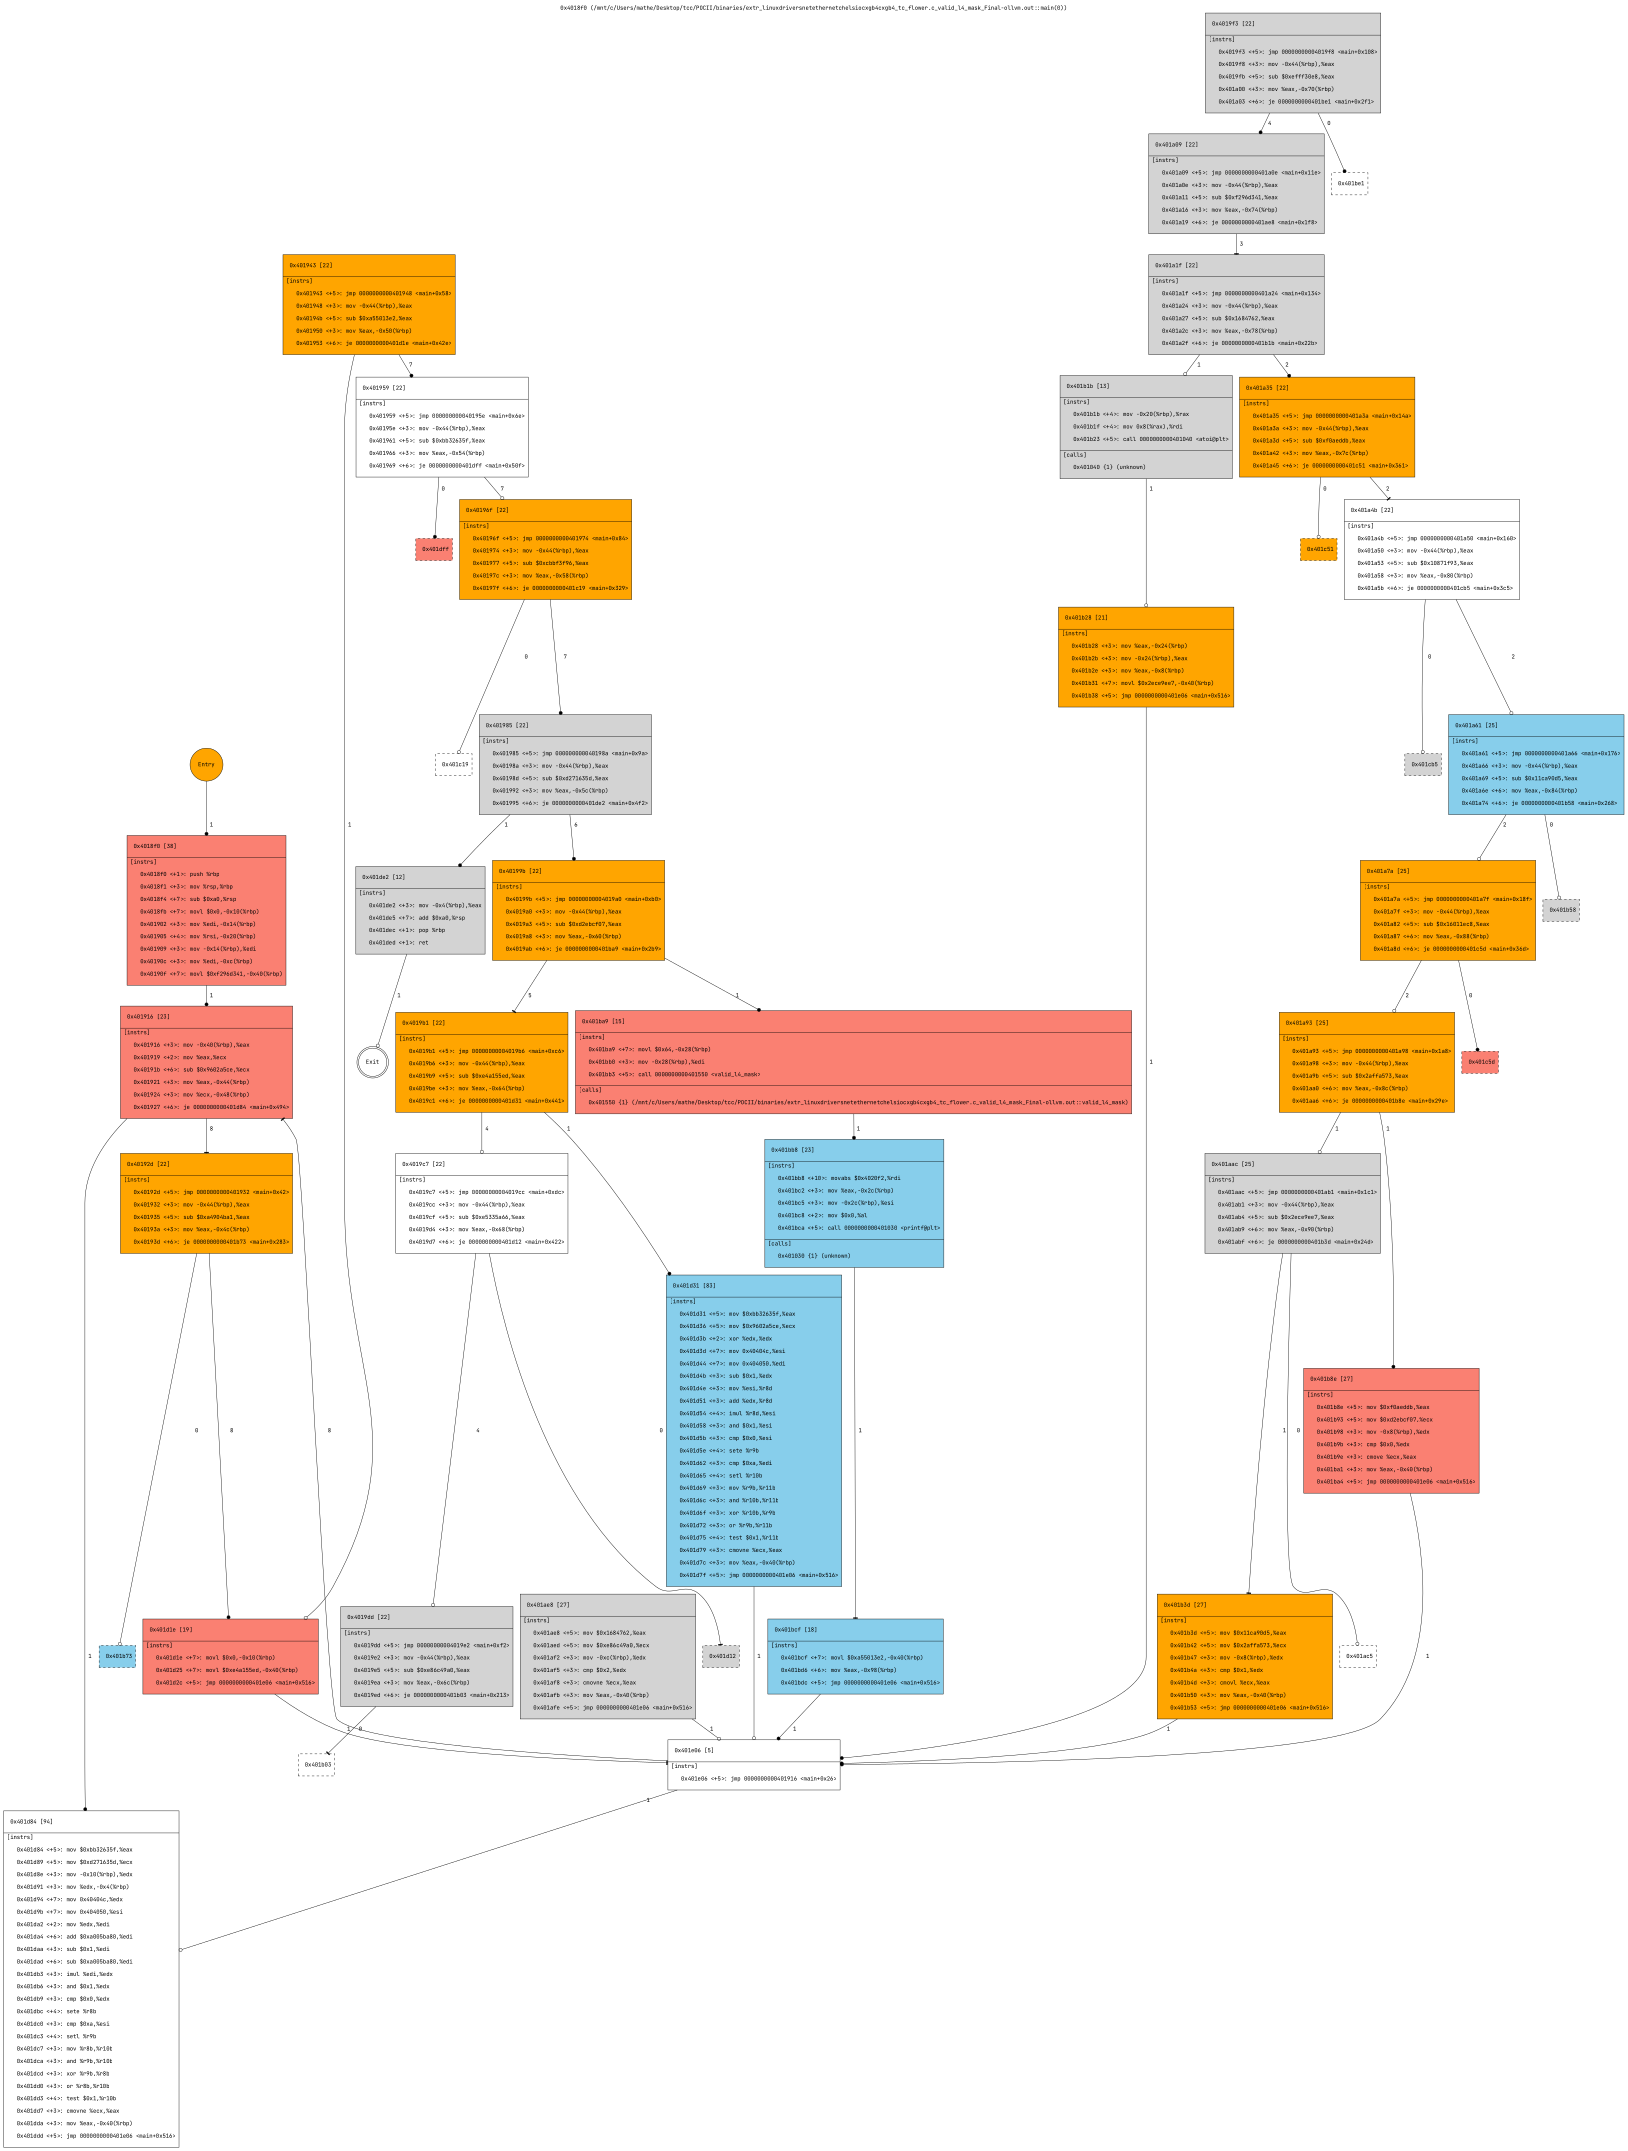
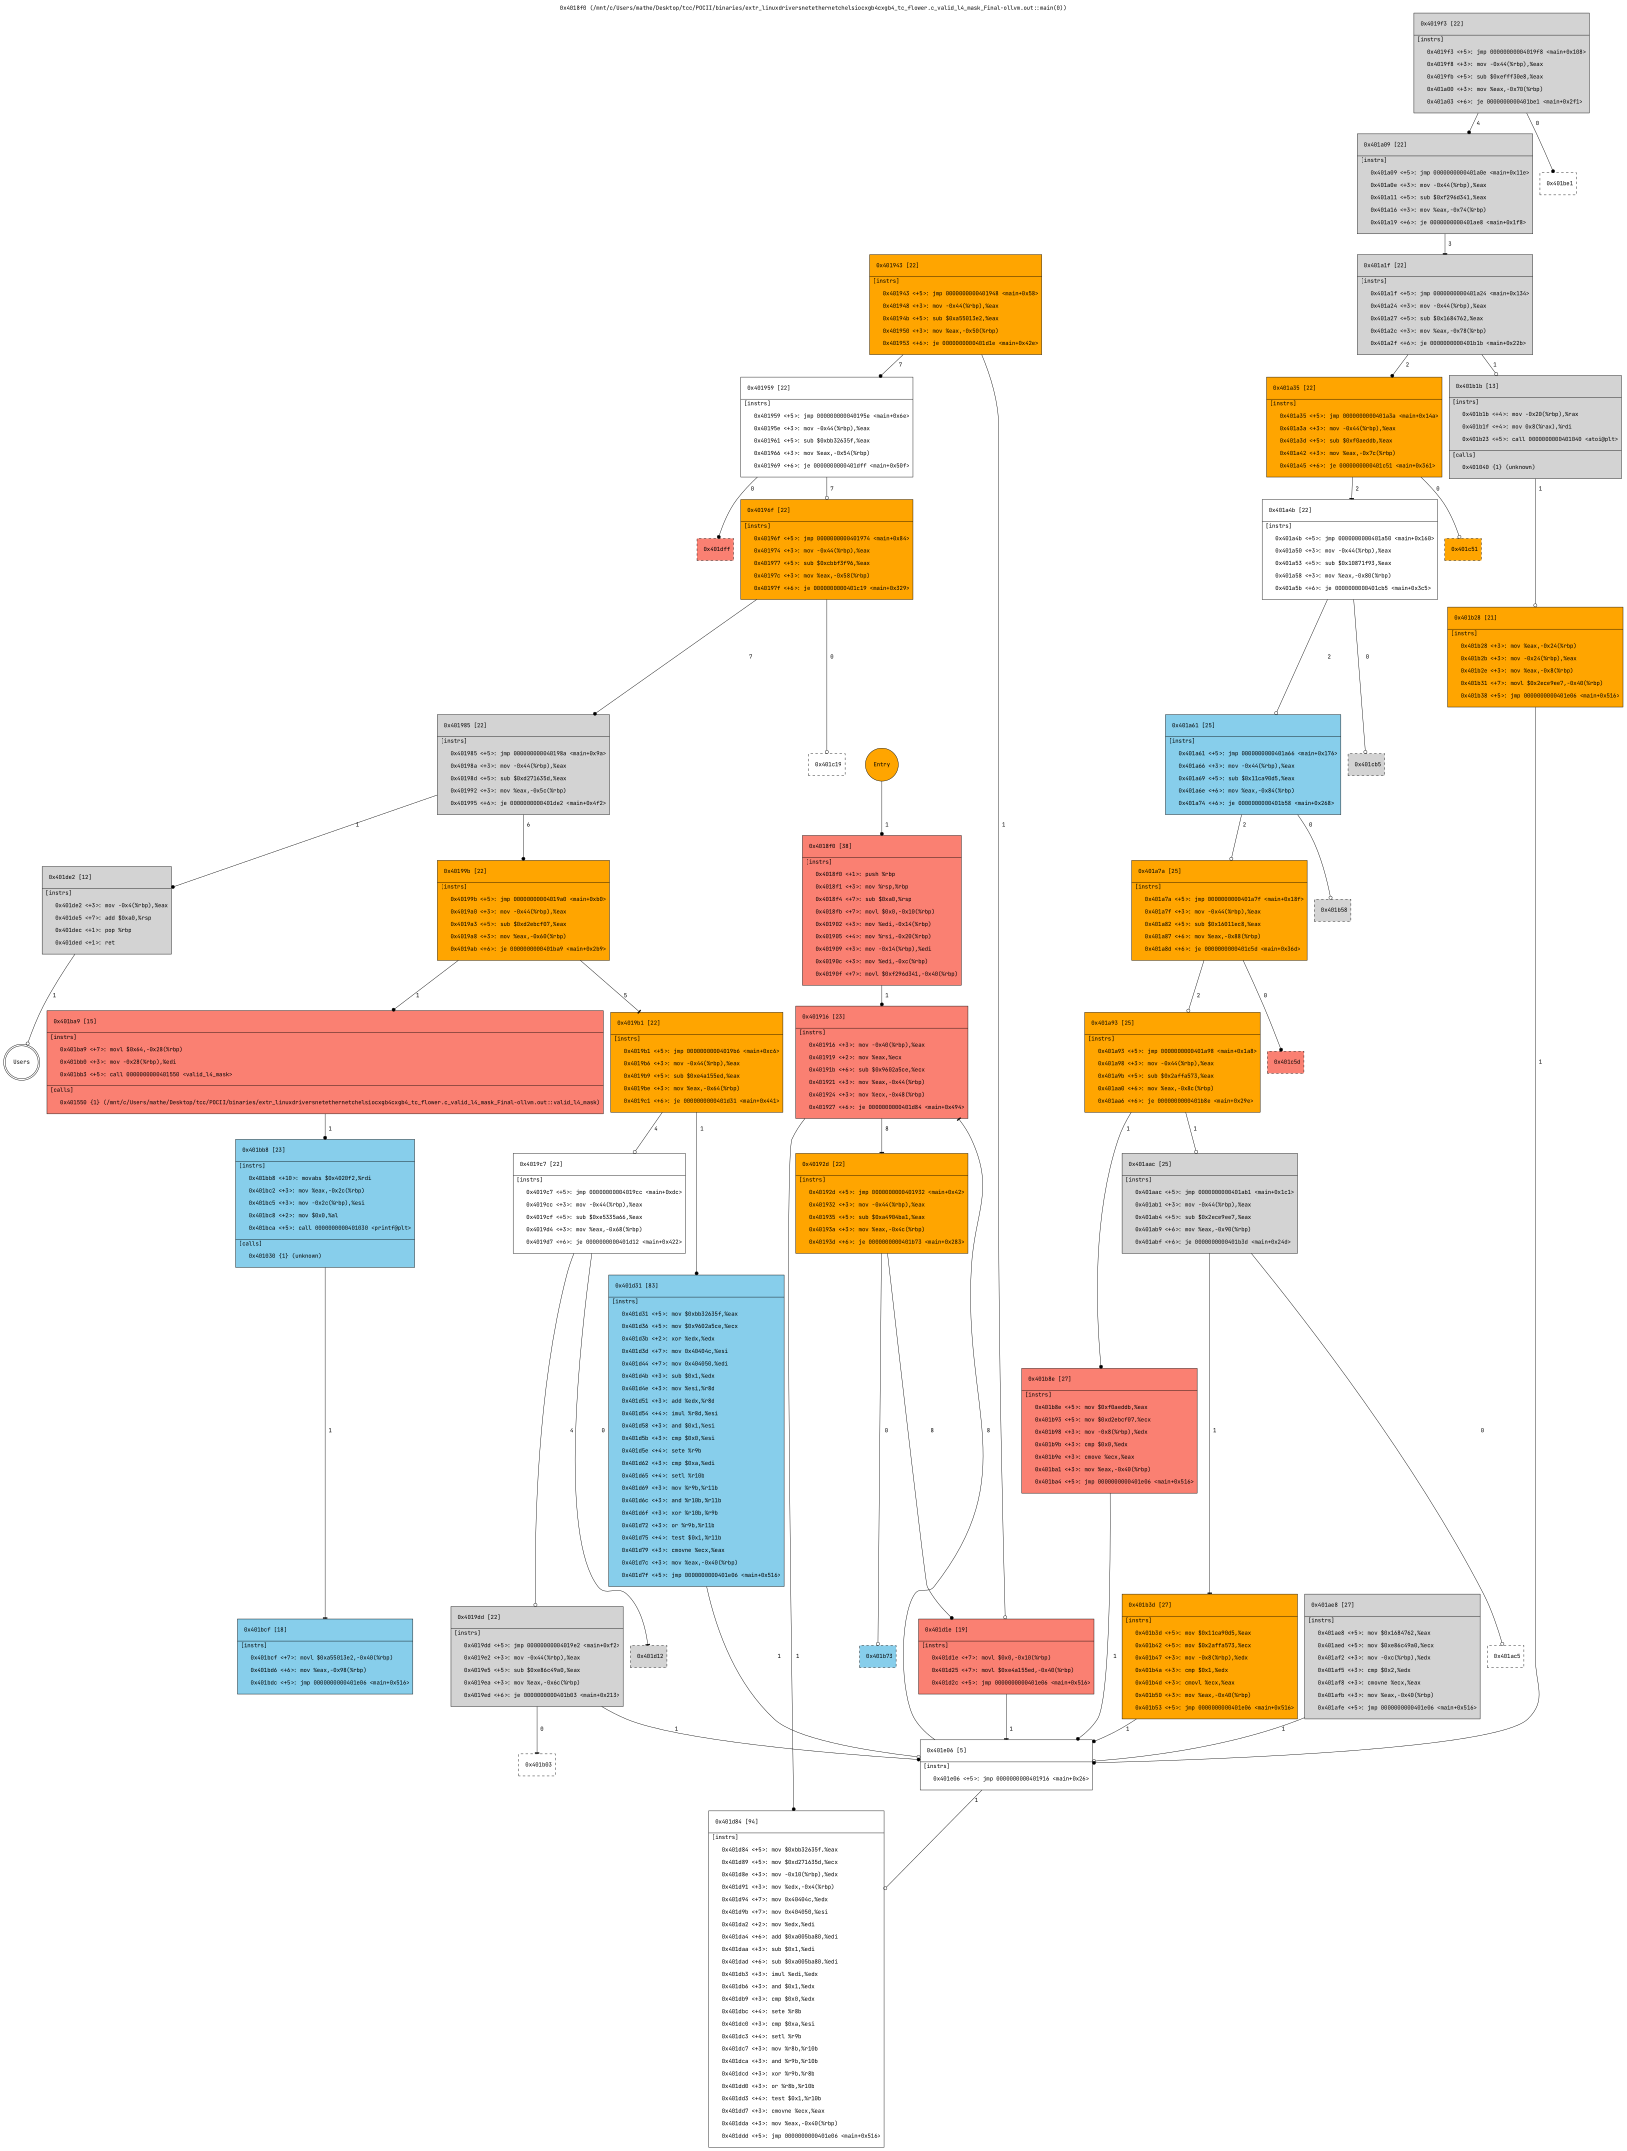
node "Exit": label "Exit" -> "Users"
edge "0x401bcf [18]" -> "0x401e06 [5]": now "0x4019dd [22]" -> "0x401e06 [5]"
